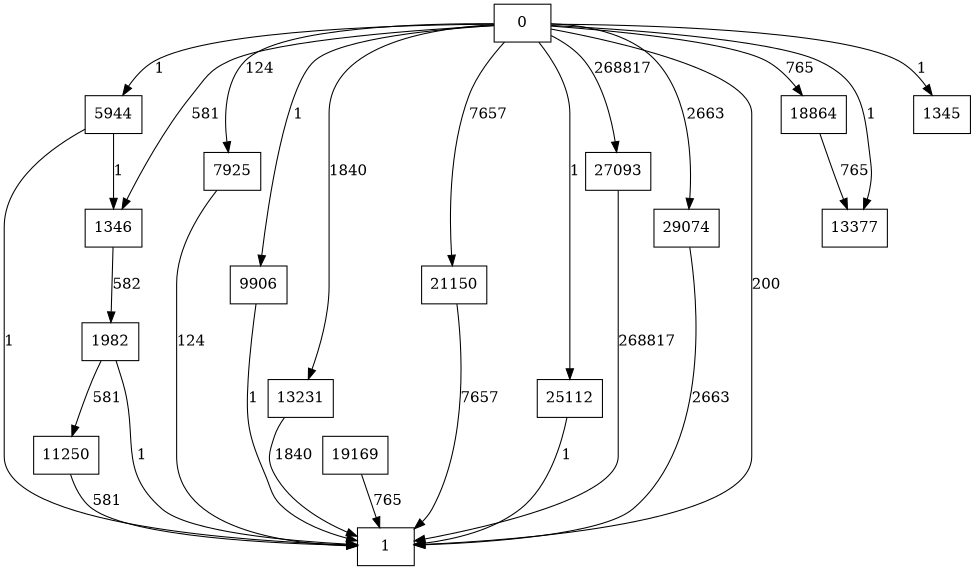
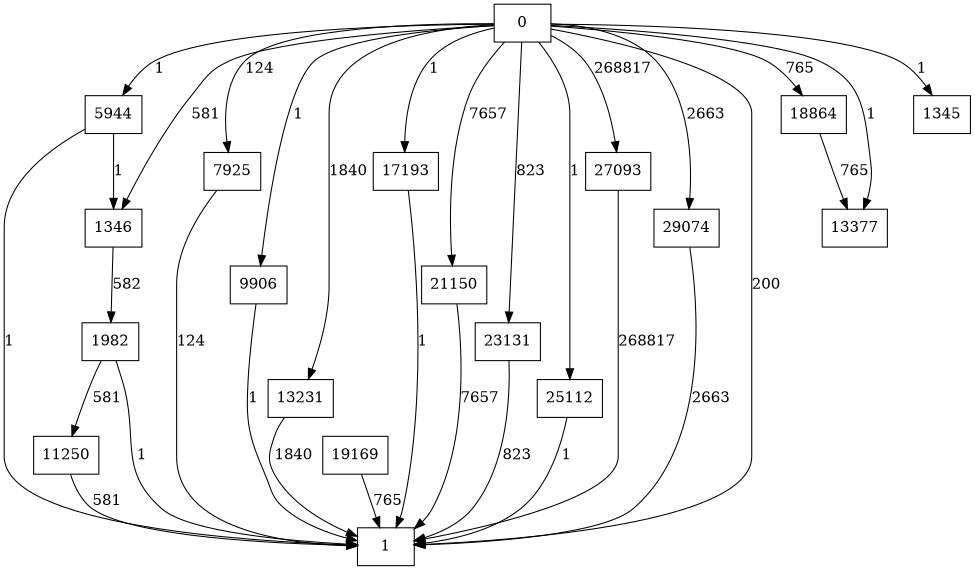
node "17193": added
node "23131": added
